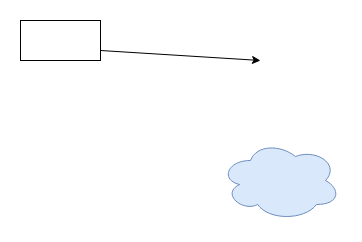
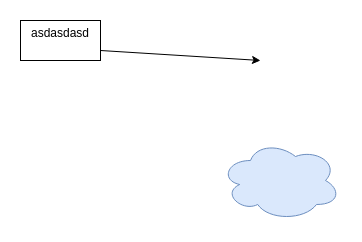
node "asdasdasd": added
